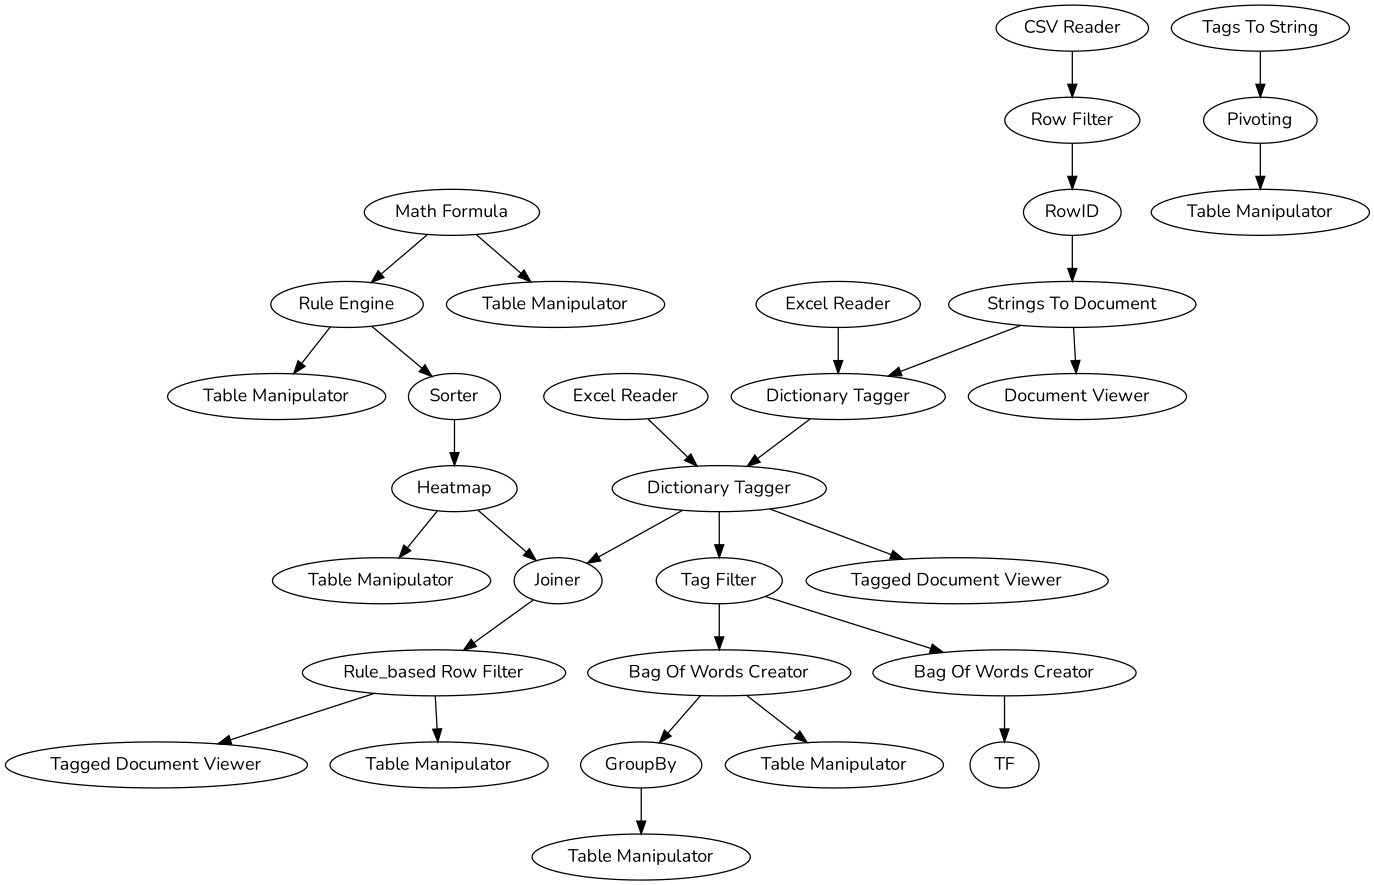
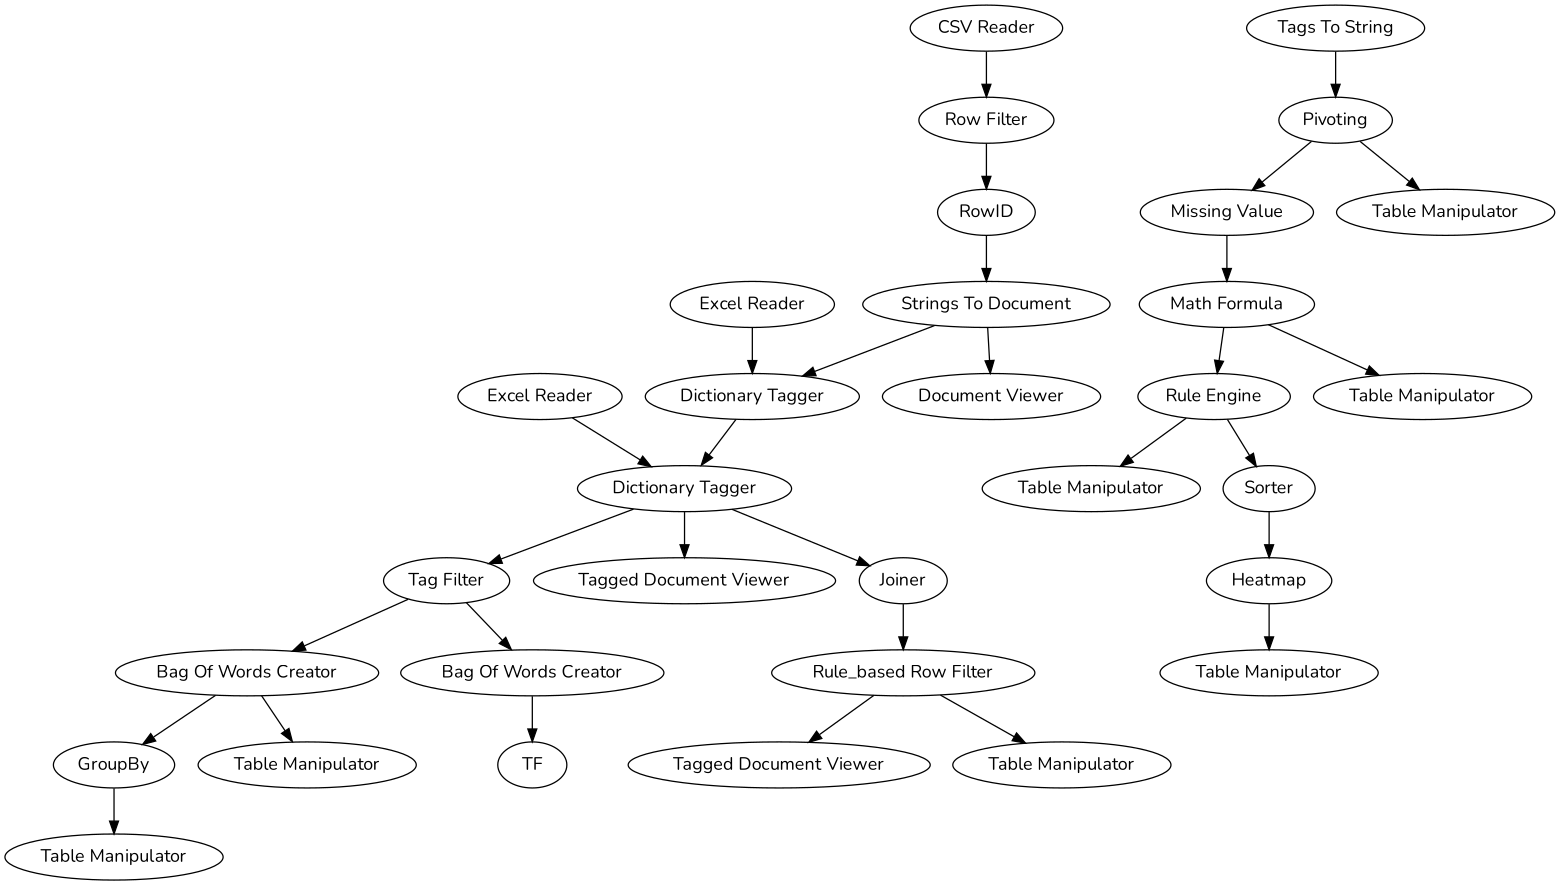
node "Missing Value": added
edge "Heatmap" -> "Joiner": removed
